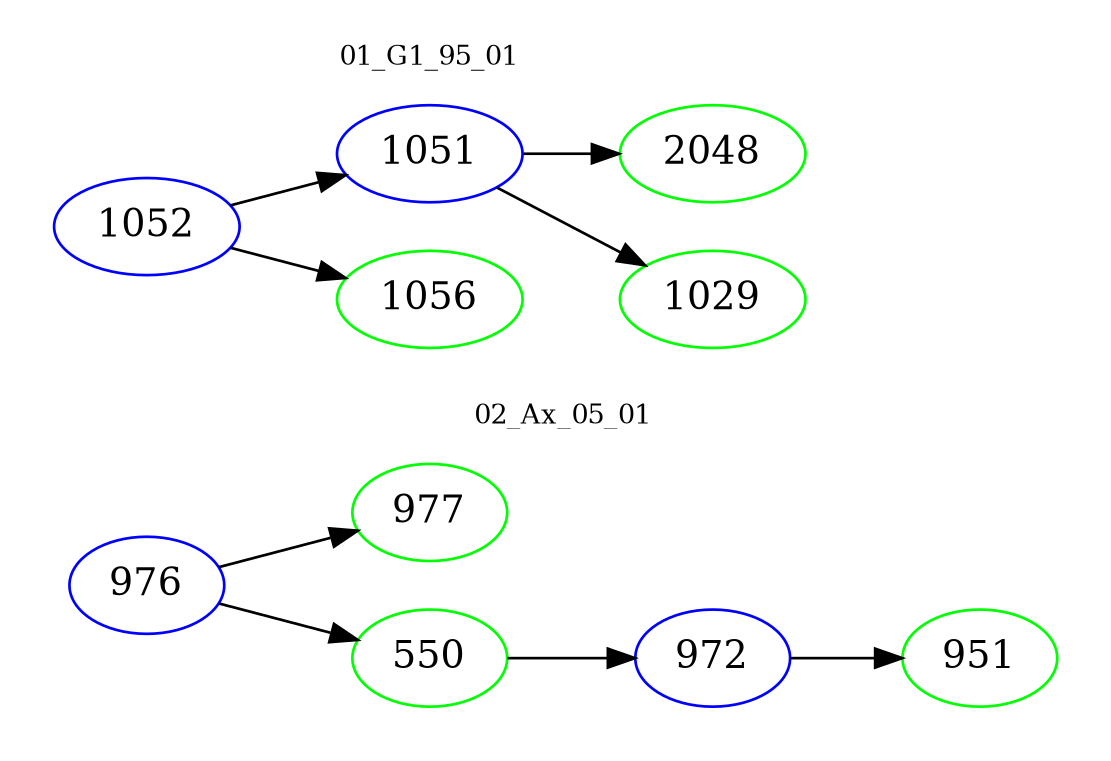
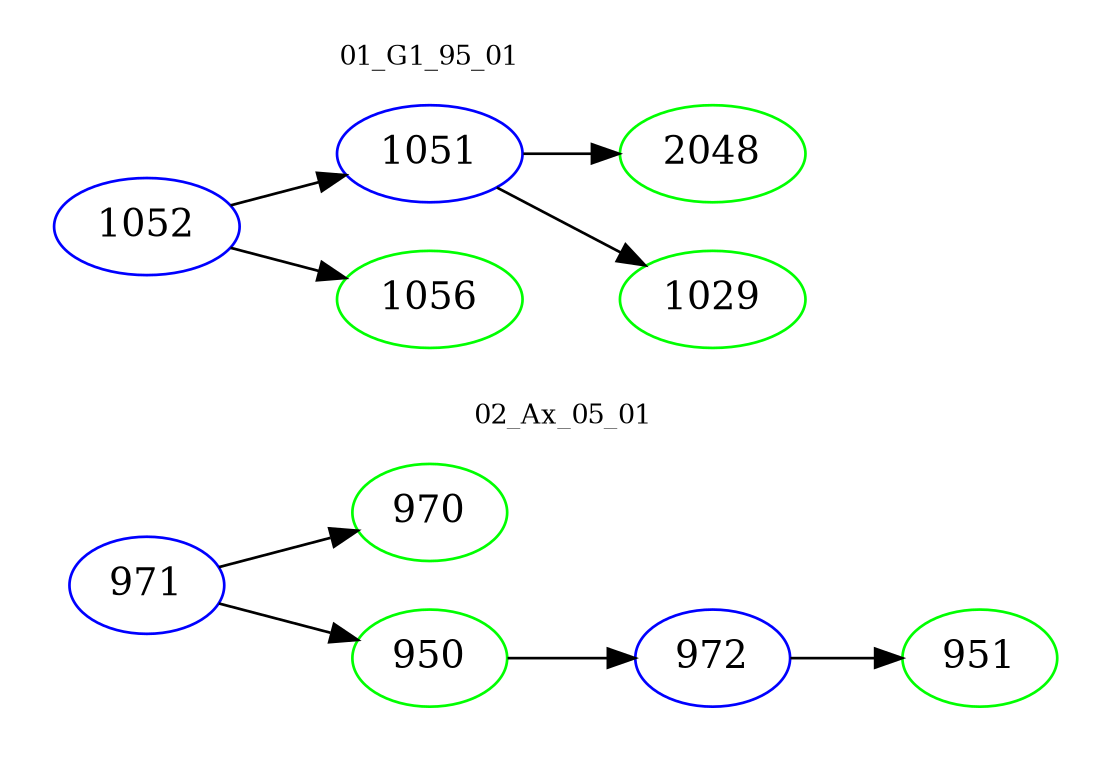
node "977": label "977" -> "970"
node "976": label "976" -> "971"
node "550": label "550" -> "950"
